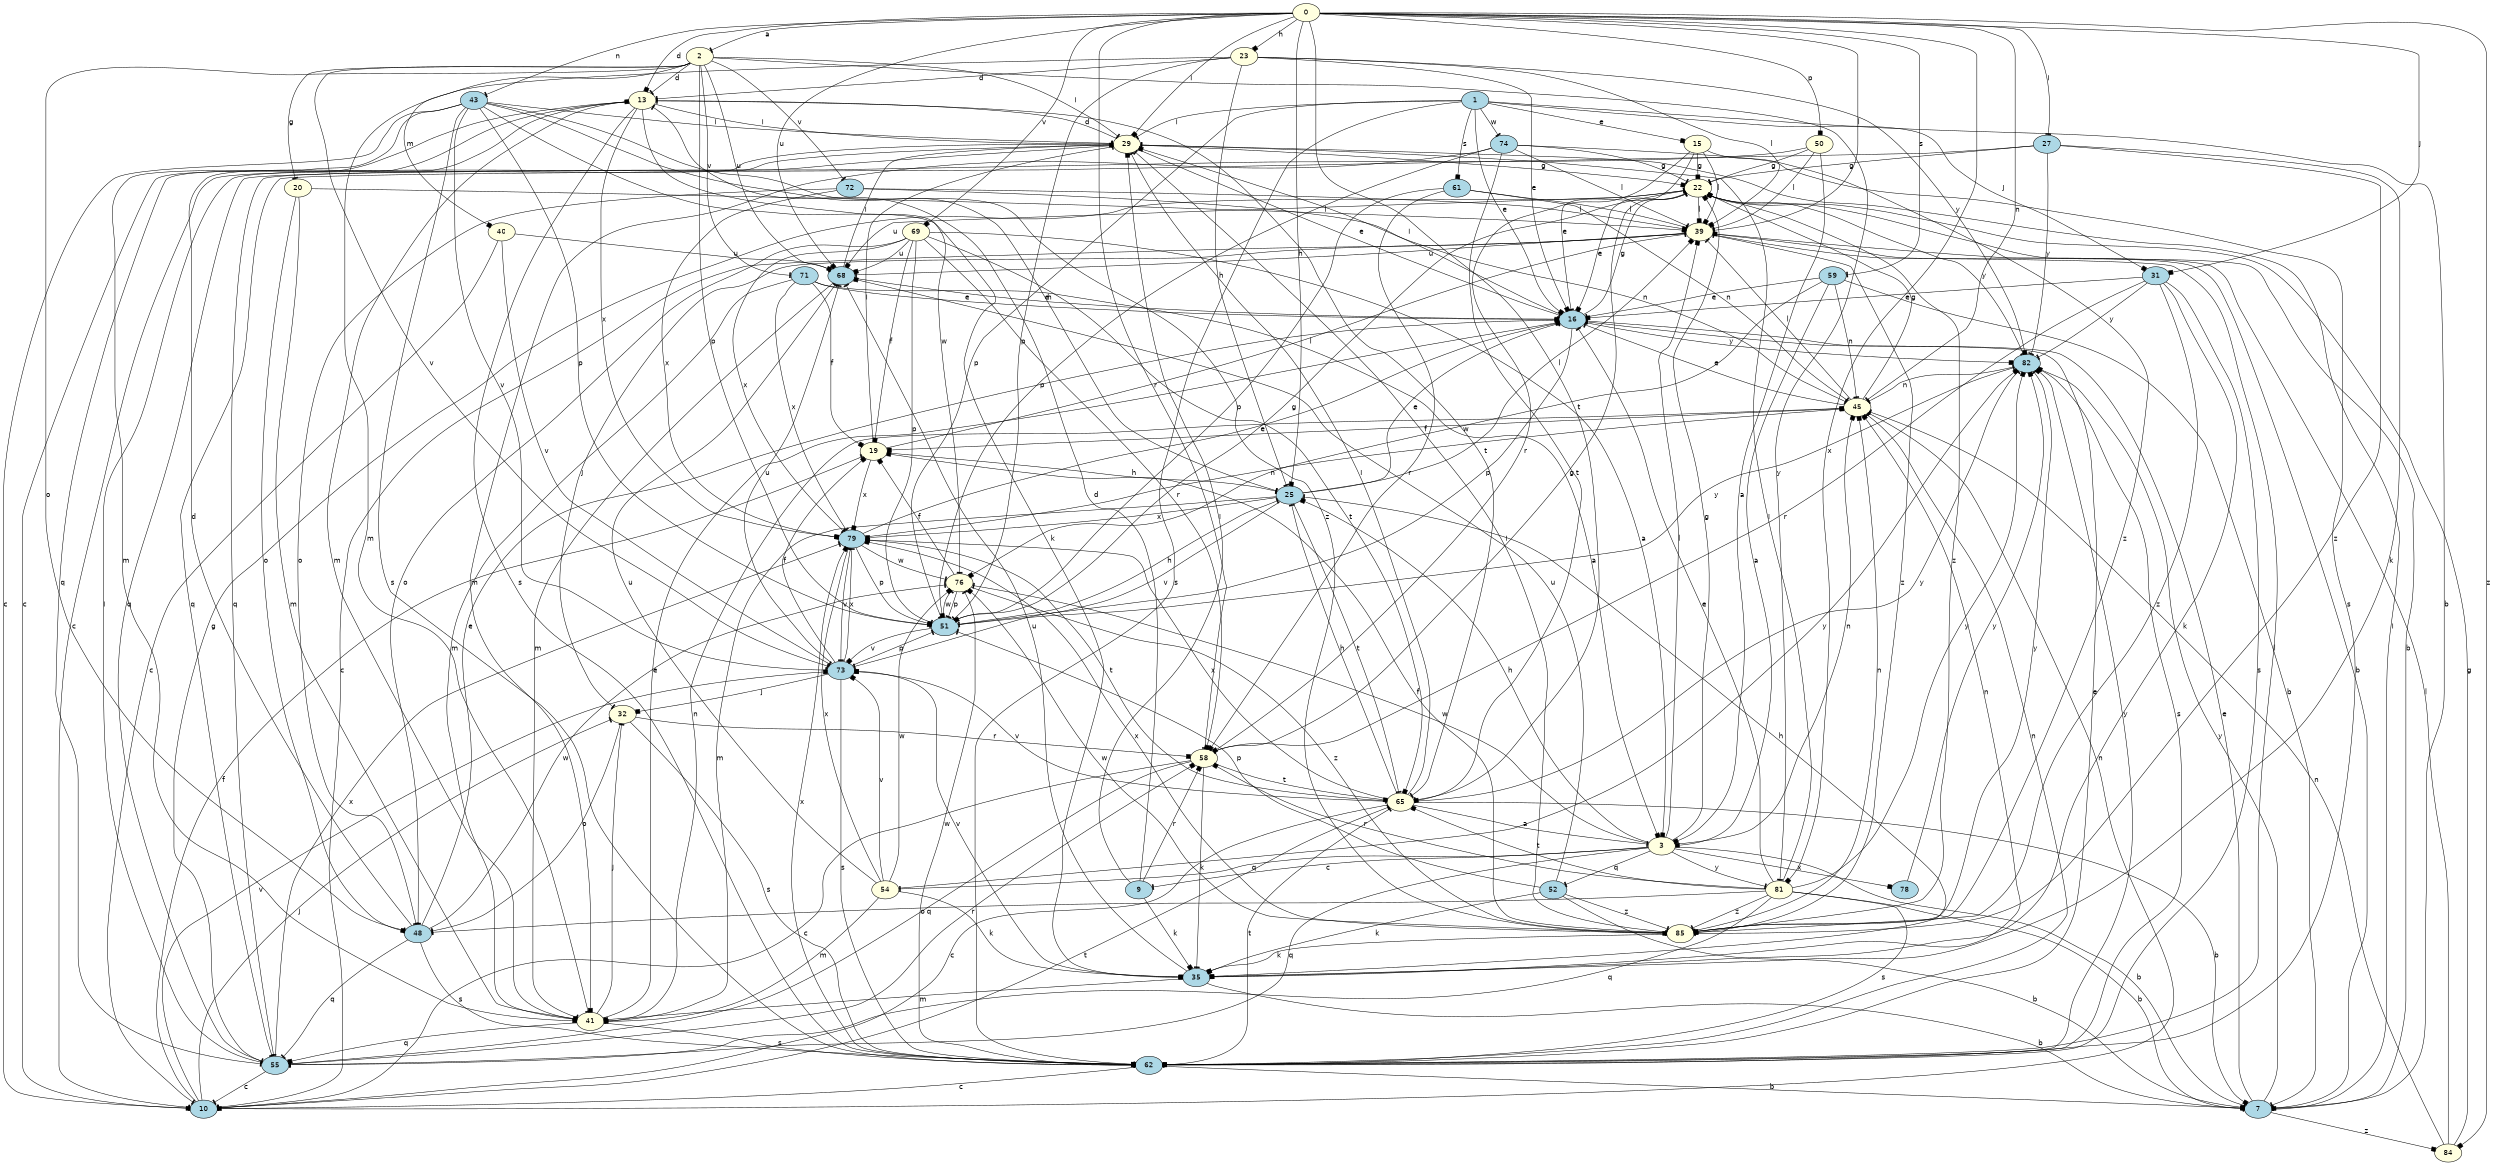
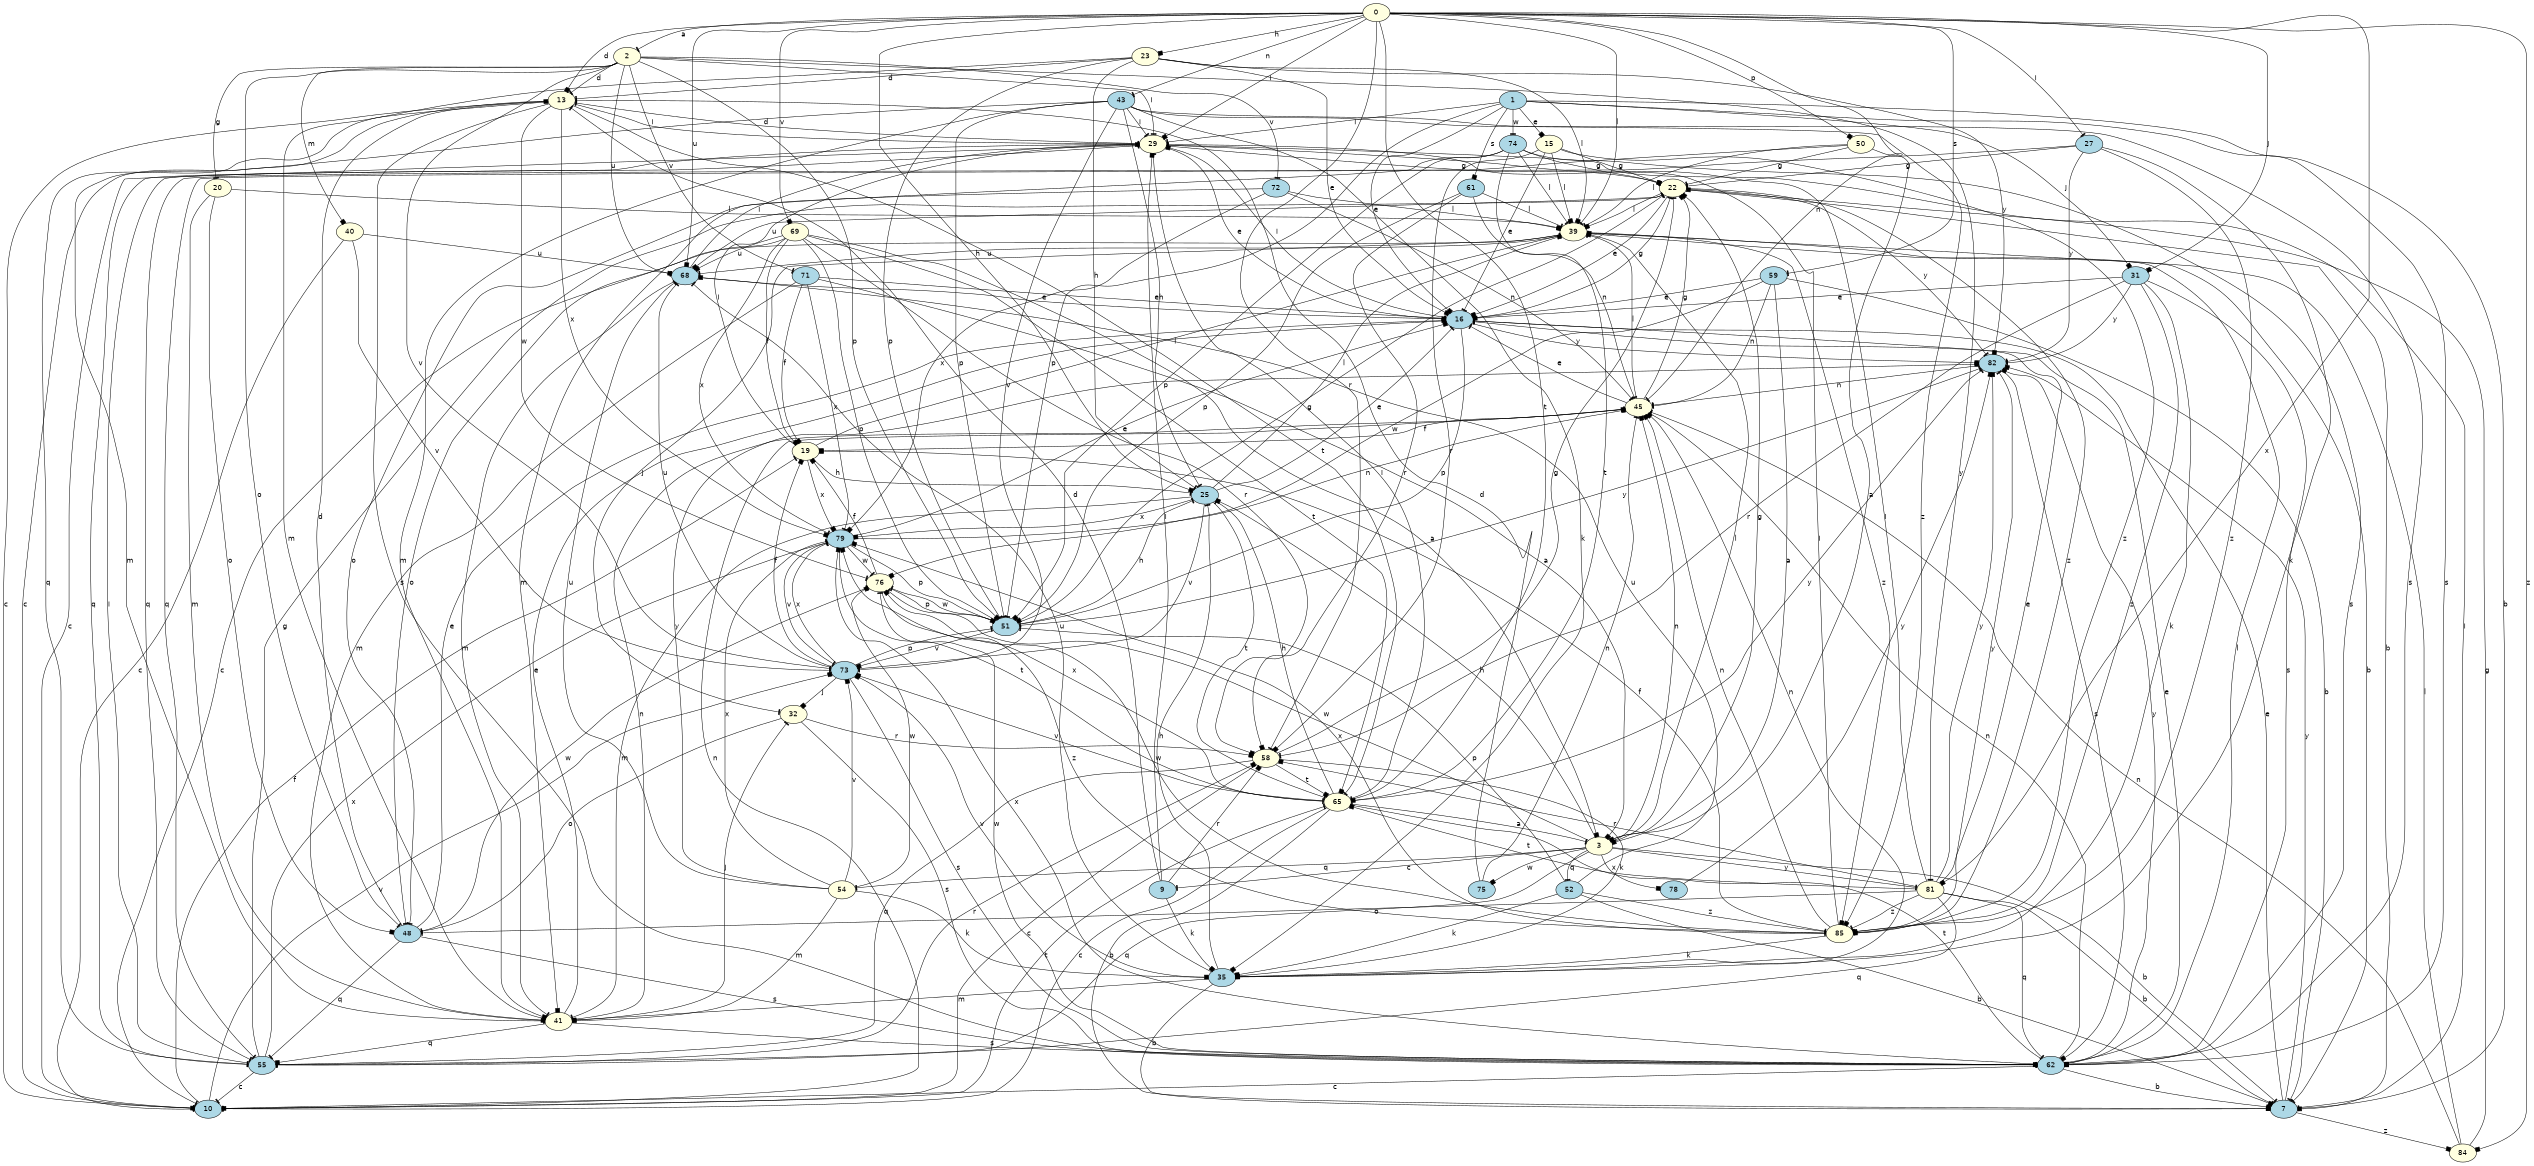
edge "10" -> "32": removed, label "j"
node "75": added
edge "81" -> "62": label "s" -> "q"
